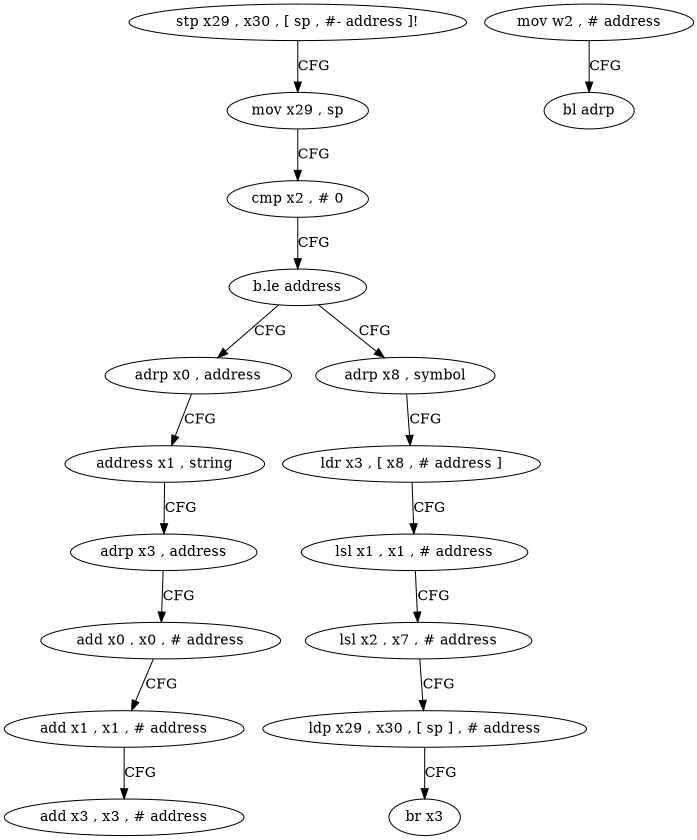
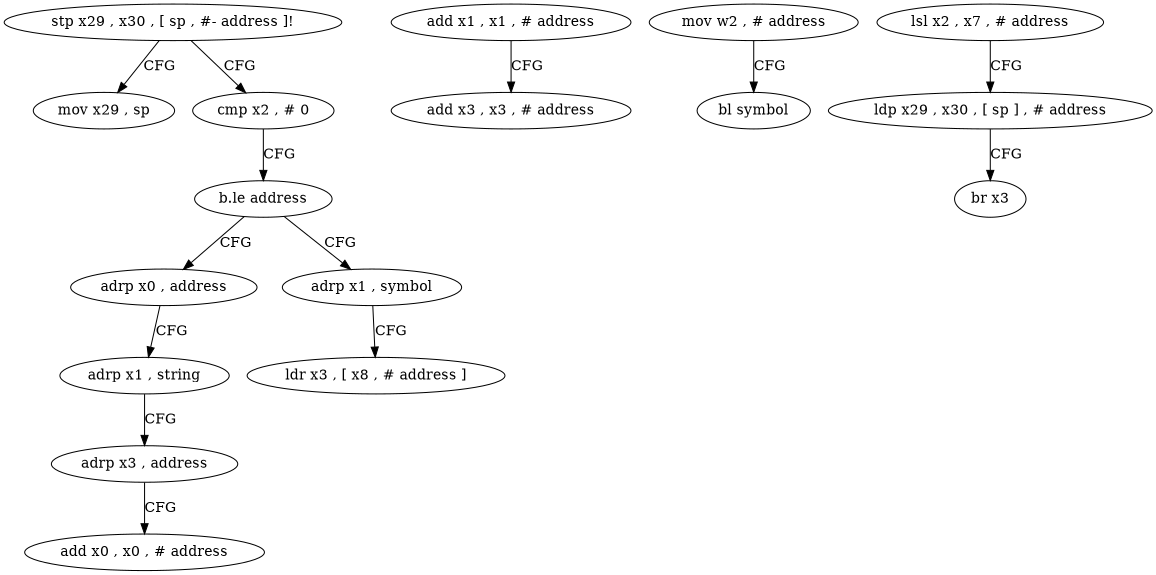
node "bl adrp": label "bl adrp" -> "bl symbol"
edge "mov x29 , sp" -> "cmp x2 , # 0": now "stp x29 , x30 , [ sp , #- address ]!" -> "cmp x2 , # 0"
node "adrp x8 , symbol": label "adrp x8 , symbol" -> "adrp x1 , symbol"
node "address x1 , string": label "address x1 , string" -> "adrp x1 , string"
node "lsl x1 , x1 , # address": removed
edge "add x0 , x0 , # address" -> "add x1 , x1 , # address": removed, label "CFG"
